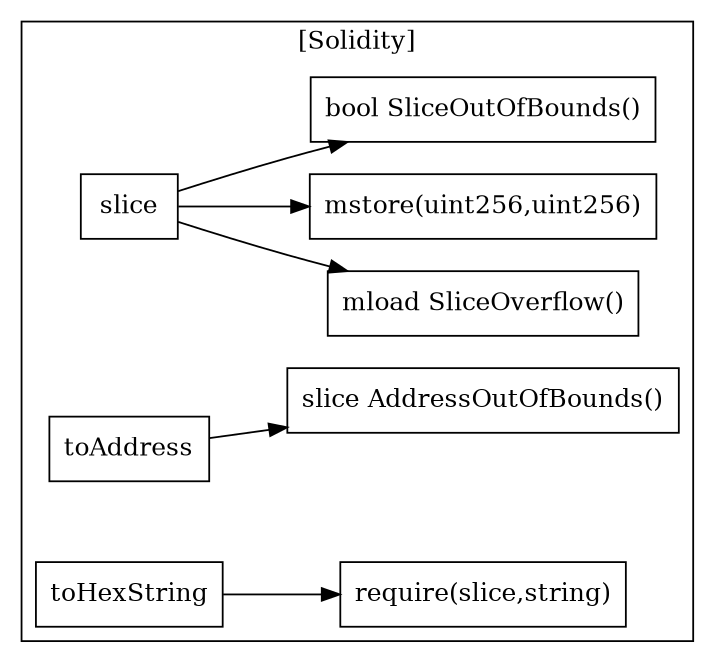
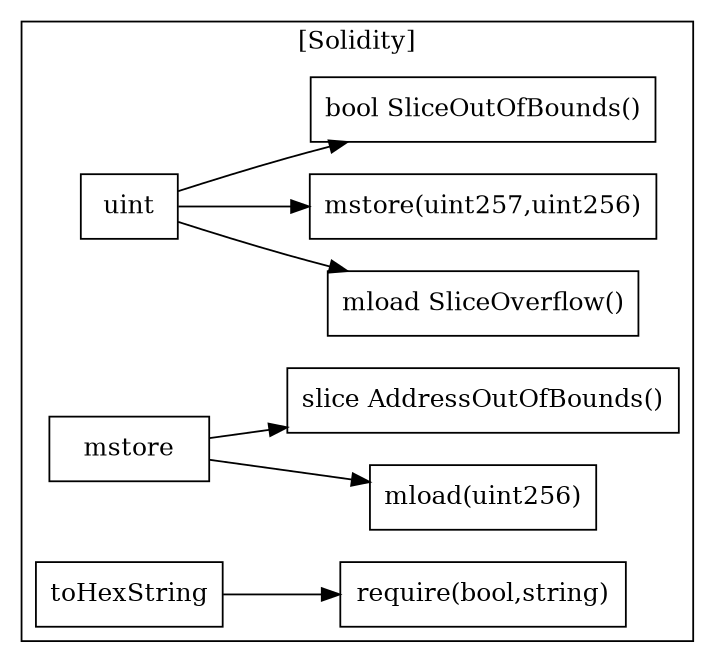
node "slice": label "slice" -> "uint"
node "mstore(uint256,uint256)": label "mstore(uint256,uint256)" -> "mstore(uint257,uint256)"
node "toAddress": label "toAddress" -> "mstore"
node "mload(uint256)": added
node "require(slice,string)": label "require(slice,string)" -> "require(bool,string)"
